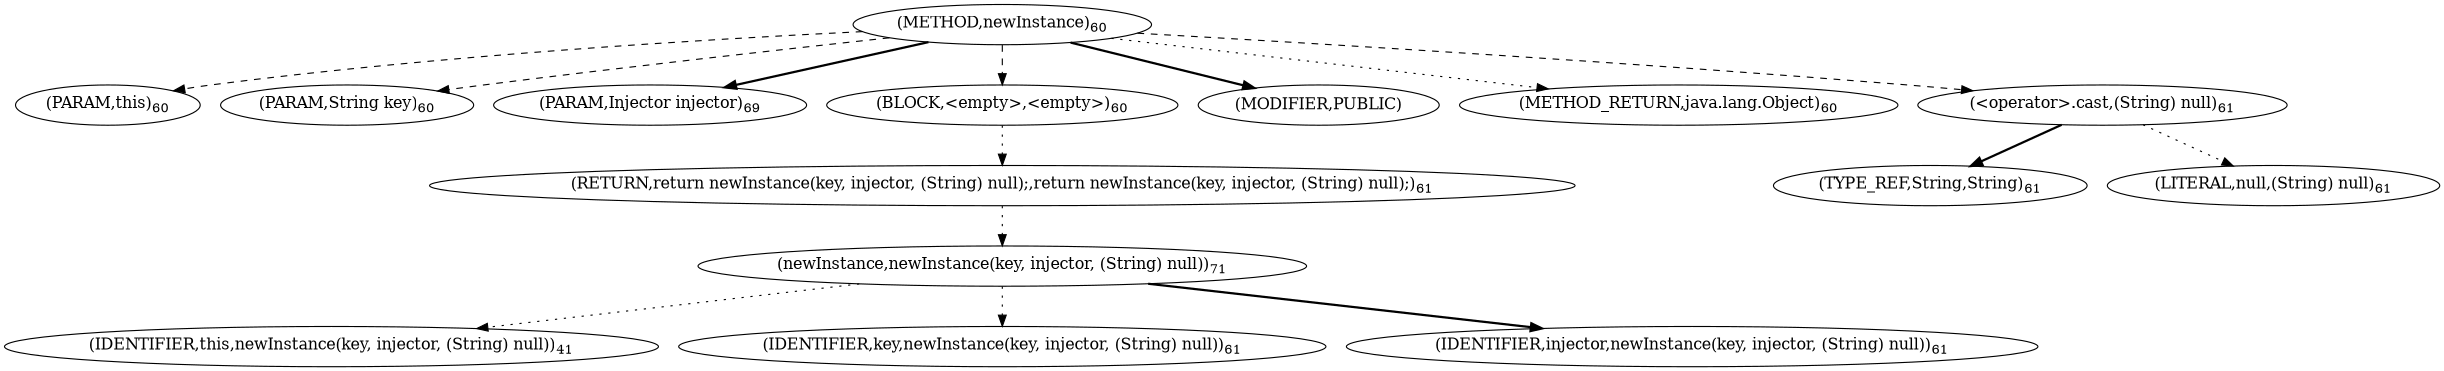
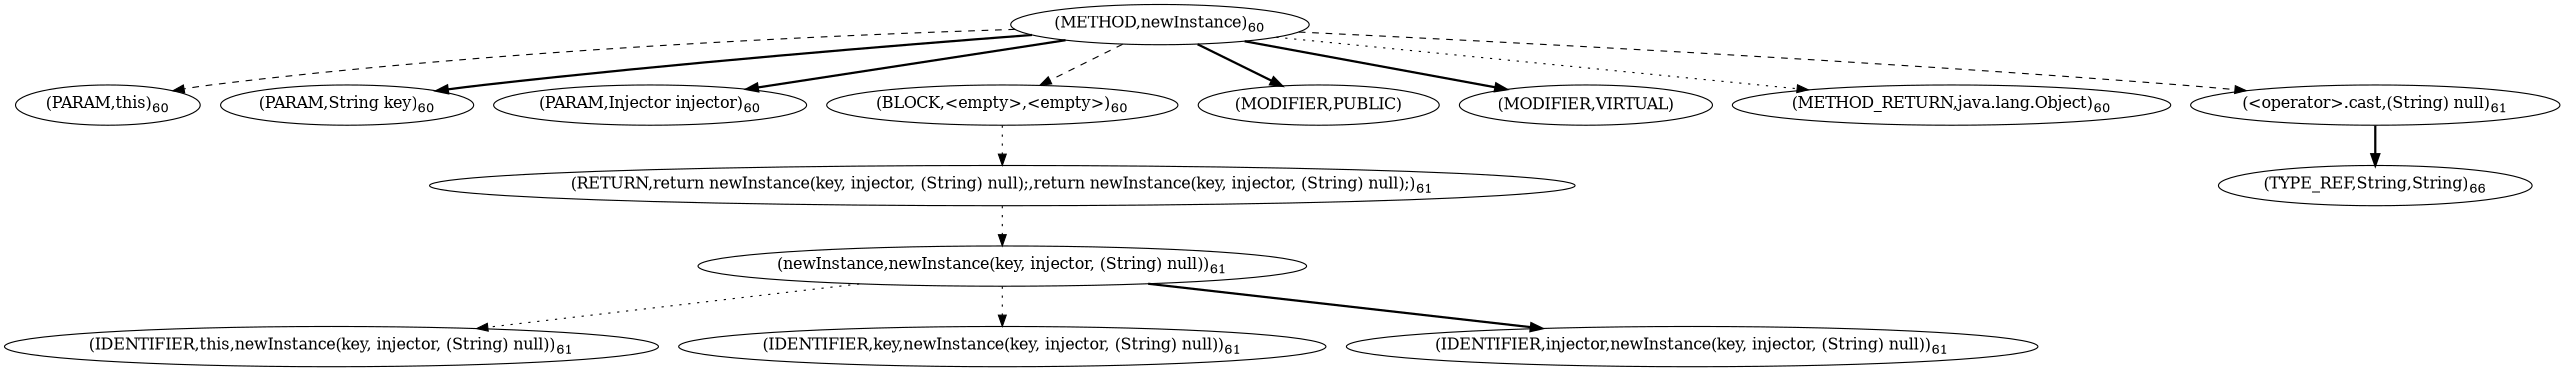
edge "(METHOD,newInstance)" -> "(PARAM,String key)": style dashed -> bold
node "(PARAM,Injector injector)": text "69" -> "60"
node "(MODIFIER,VIRTUAL)": added
node "(TYPE_REF,String,String)": text "61" -> "66"
node "(LITERAL,null,(String) null)": removed
node "(newInstance,newInstance(key, injector, (String) null))": text "71" -> "61"
node "(IDENTIFIER,this,newInstance(key, injector, (String) null))": text "41" -> "61"
